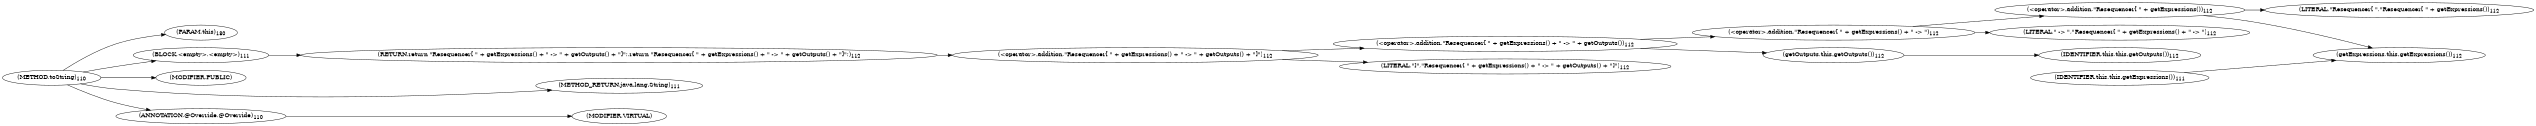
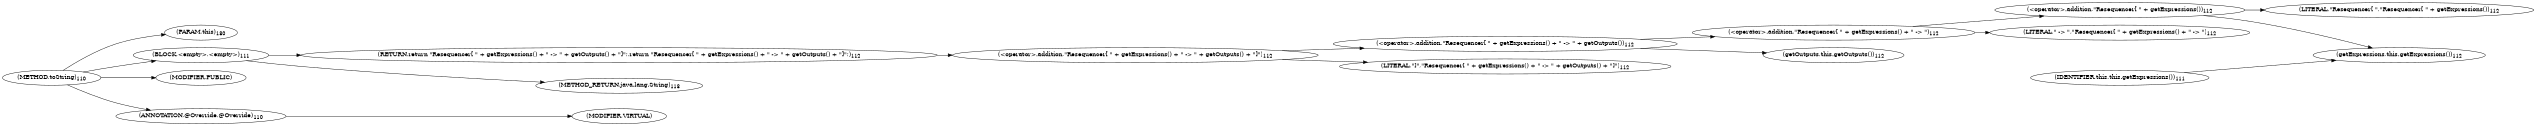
node "(IDENTIFIER,this,this.getOutputs())": removed
node "(METHOD_RETURN,java.lang.String)": text "111" -> "118"
edge "(METHOD,toString)" -> "(METHOD_RETURN,java.lang.String)": now "(BLOCK,<empty>,<empty>)" -> "(METHOD_RETURN,java.lang.String)"
